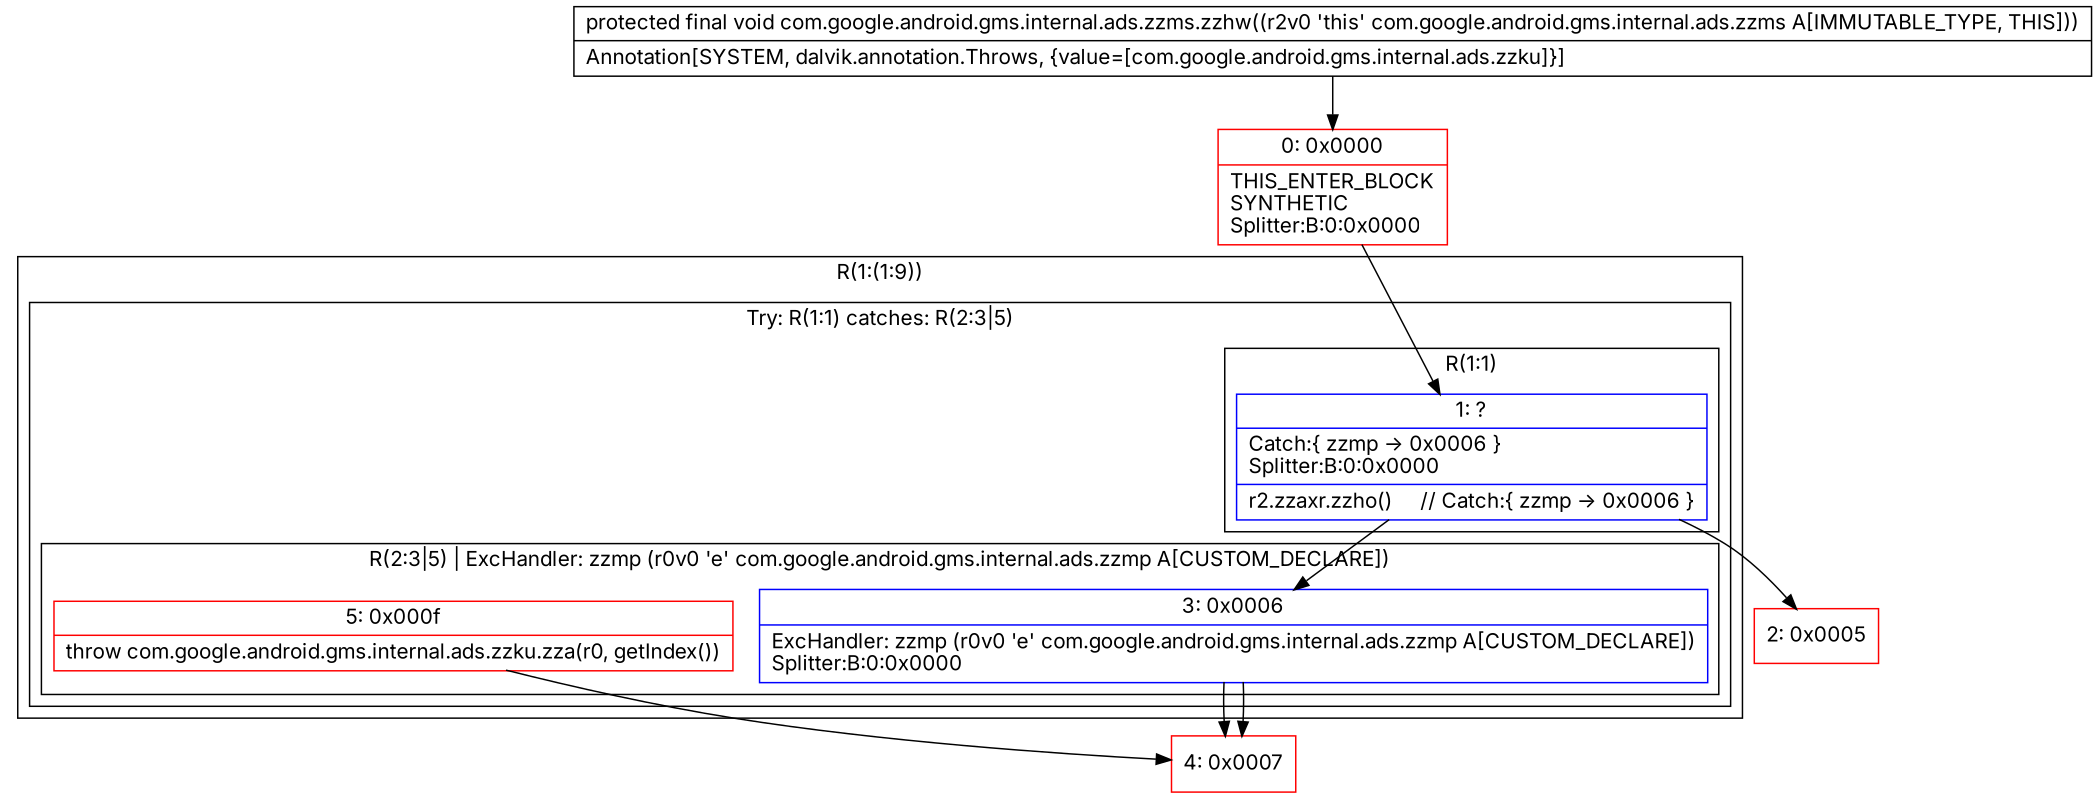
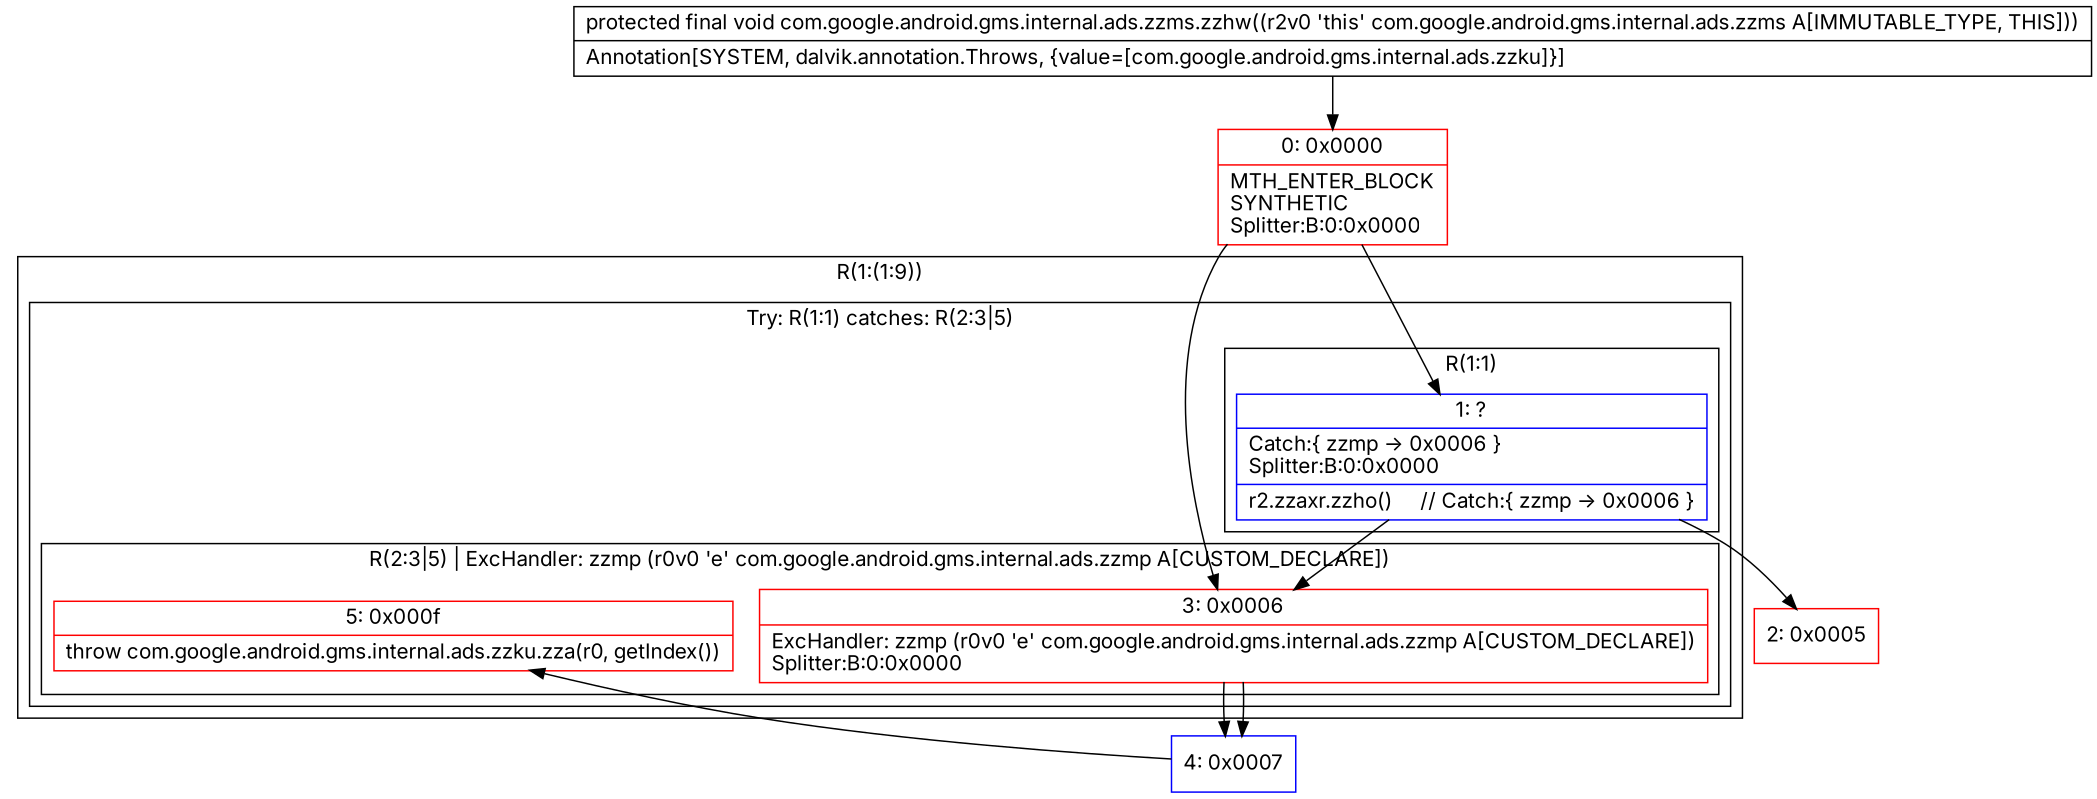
node "0: 0x0000": text "THIS_ENTER_BLOCK" -> "MTH_ENTER_BLOCK"
edge "0: 0x0000" -> "3: 0x0006": added
node "3: 0x0006": color blue -> red
edge "5: 0x000f" -> "4: 0x0007": reversed
node "4: 0x0007": color red -> blue
